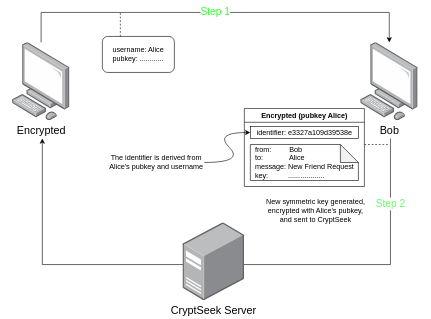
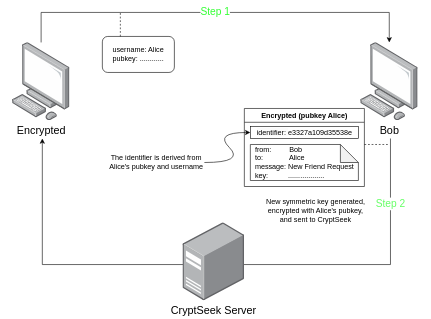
node "identifier: e3327a109d39538e": label "identifier: e3327a109d39538e" -> "identifier: e3327a109d35538e"
